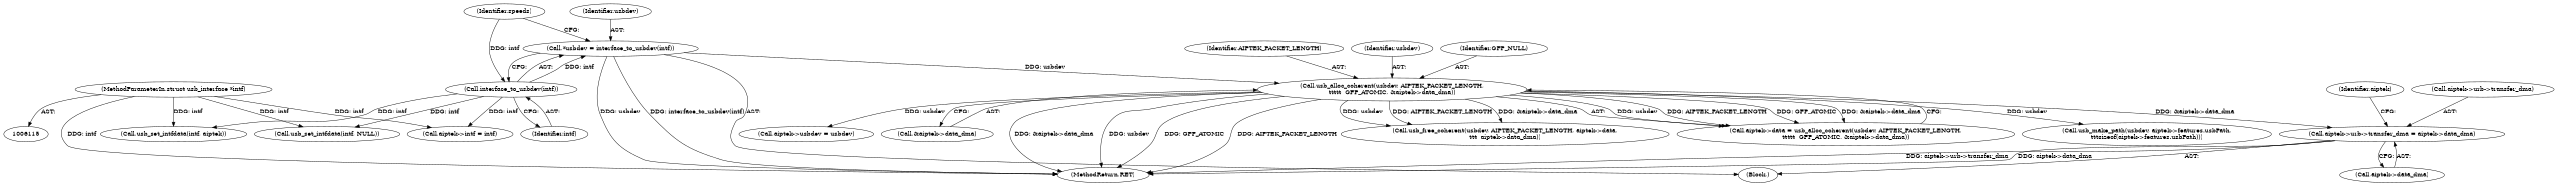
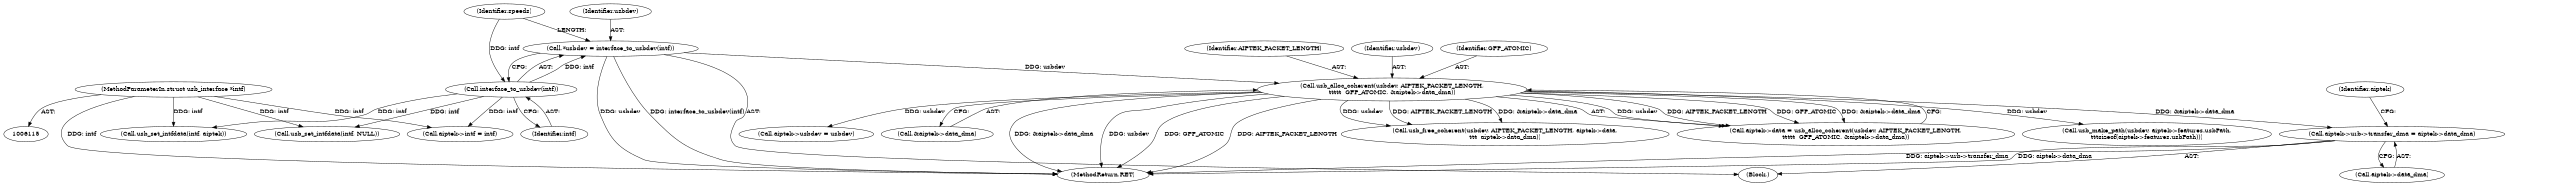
edge "(Identifier,speeds)" -> "(Call,*usbdev = interface_to_usbdev(intf))": label "CFG: " -> "LENGTH: "
node "(Identifier,GFP_NULL)": label "(Identifier,GFP_NULL)" -> "(Identifier,GFP_ATOMIC)"
node "(Call,aiptek->urb->transfer_dma)": removed
